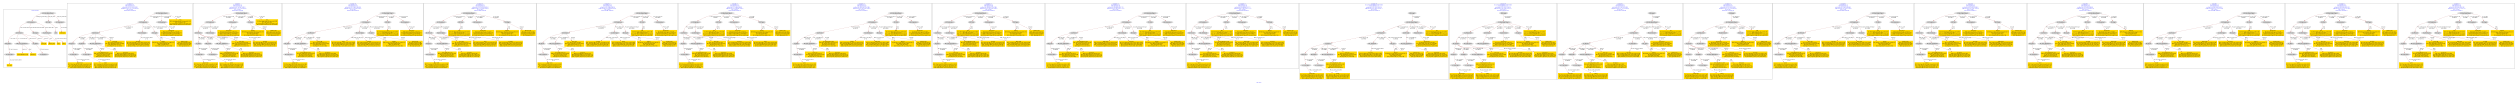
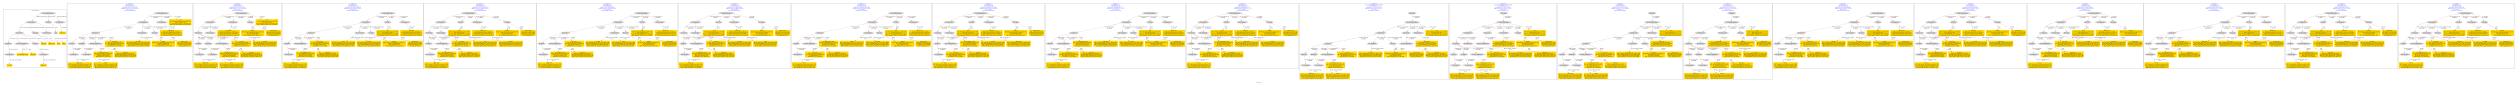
node "Begin Date": added
